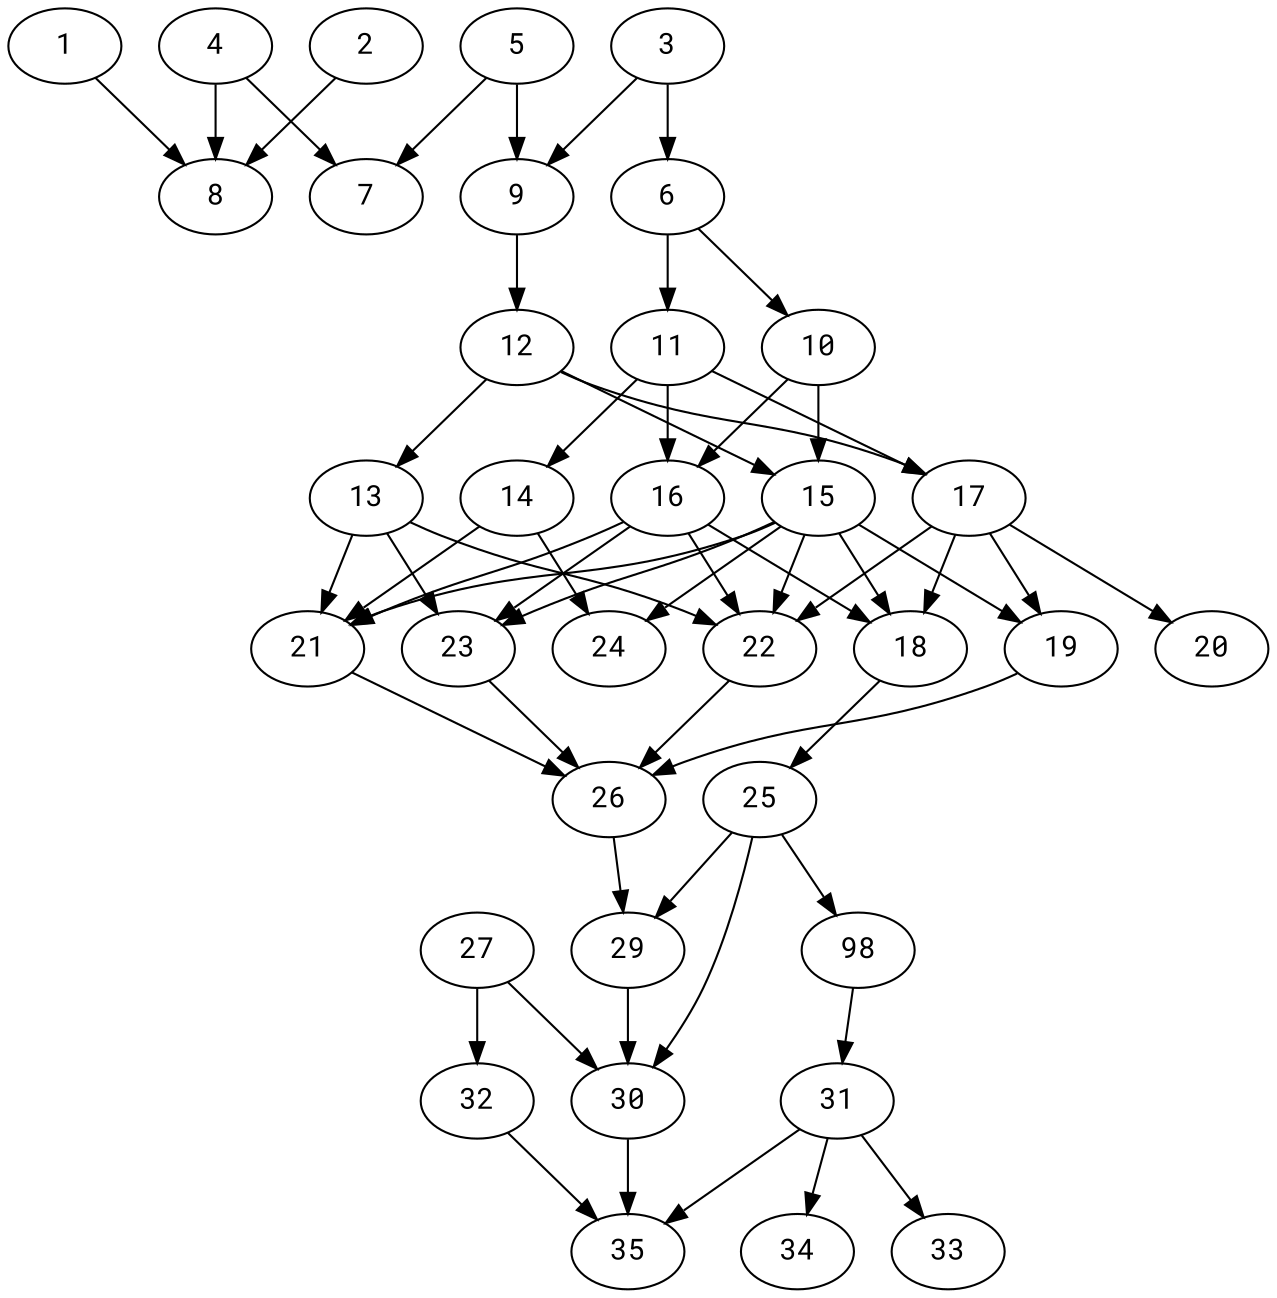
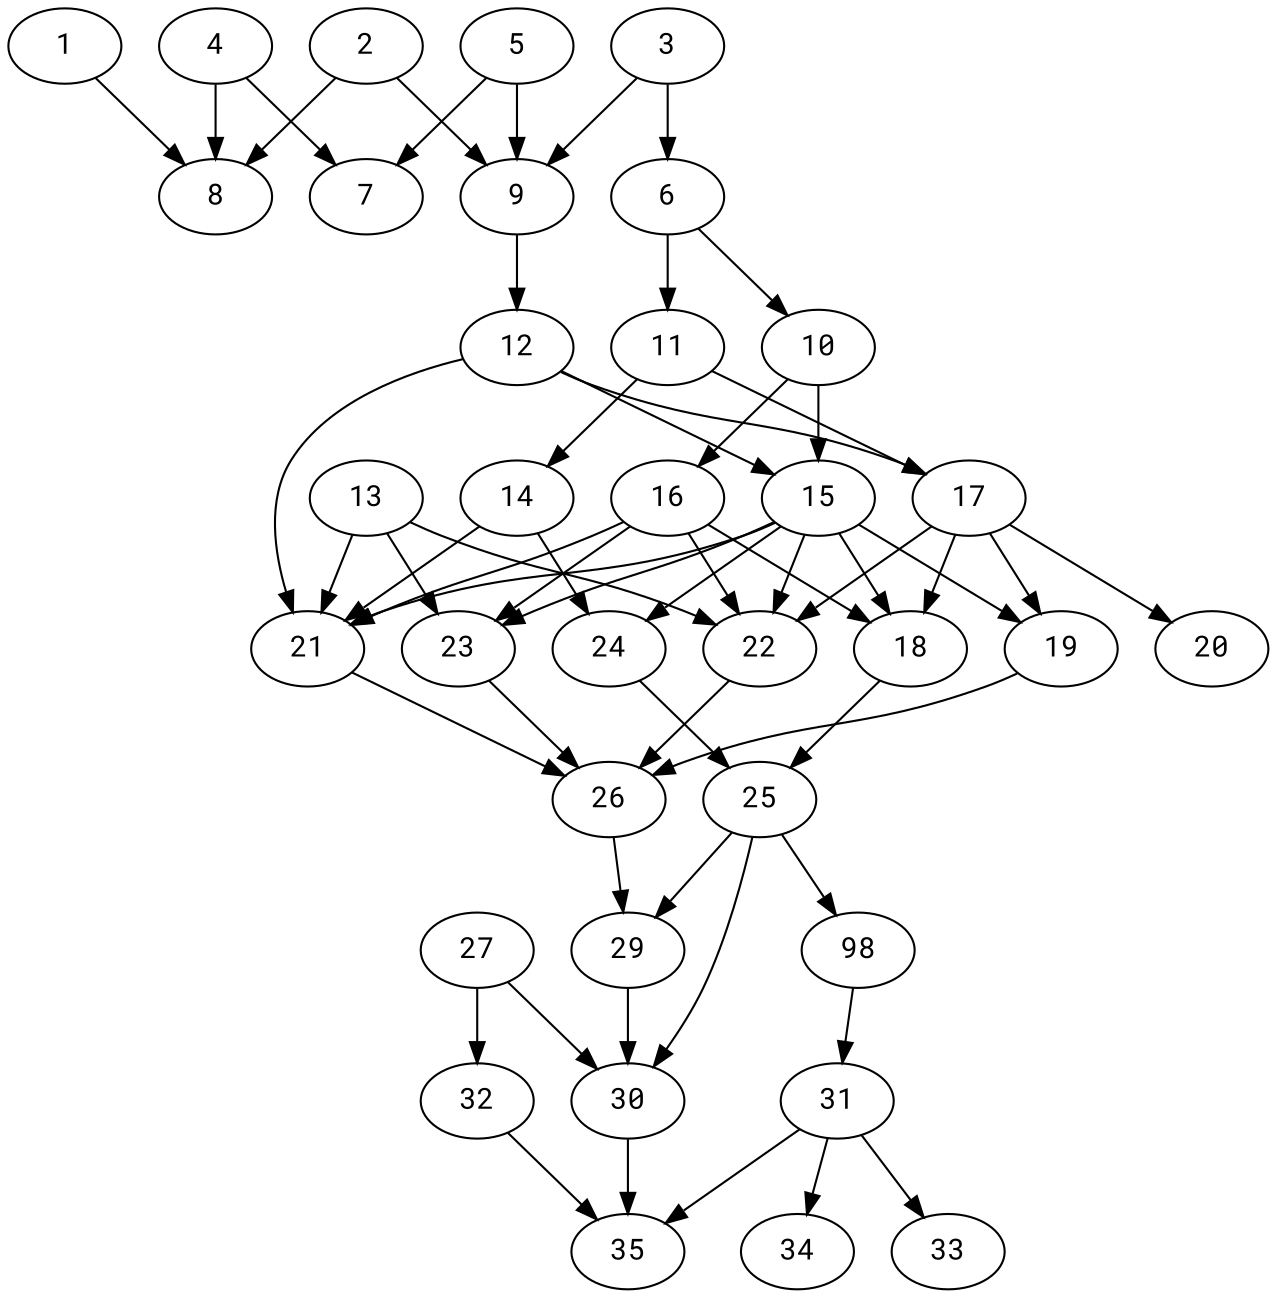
edge "2" -> "9": added
edge "11" -> "16": removed
edge "12" -> "13": now "12" -> "21"
edge "24" -> "25": added
